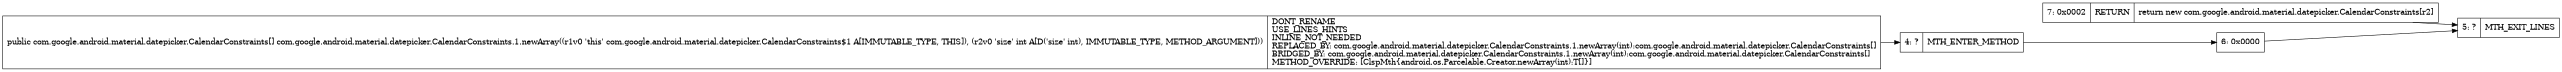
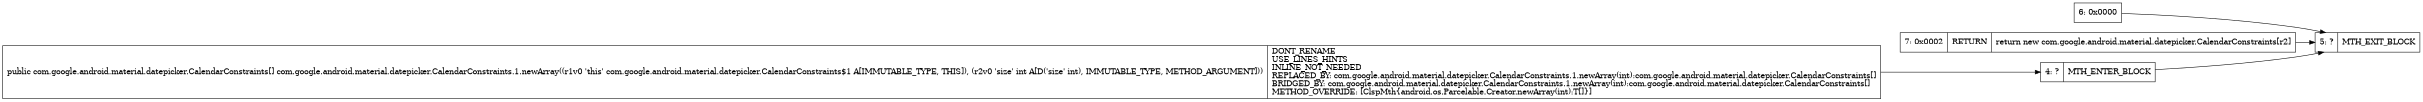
node "5: ?": text "MTH_EXIT_LINES" -> "MTH_EXIT_BLOCK"
node "4: ?": text "MTH_ENTER_METHOD" -> "MTH_ENTER_BLOCK"
edge "4: ?" -> "6: 0x0000": now "4: ?" -> "5: ?"
